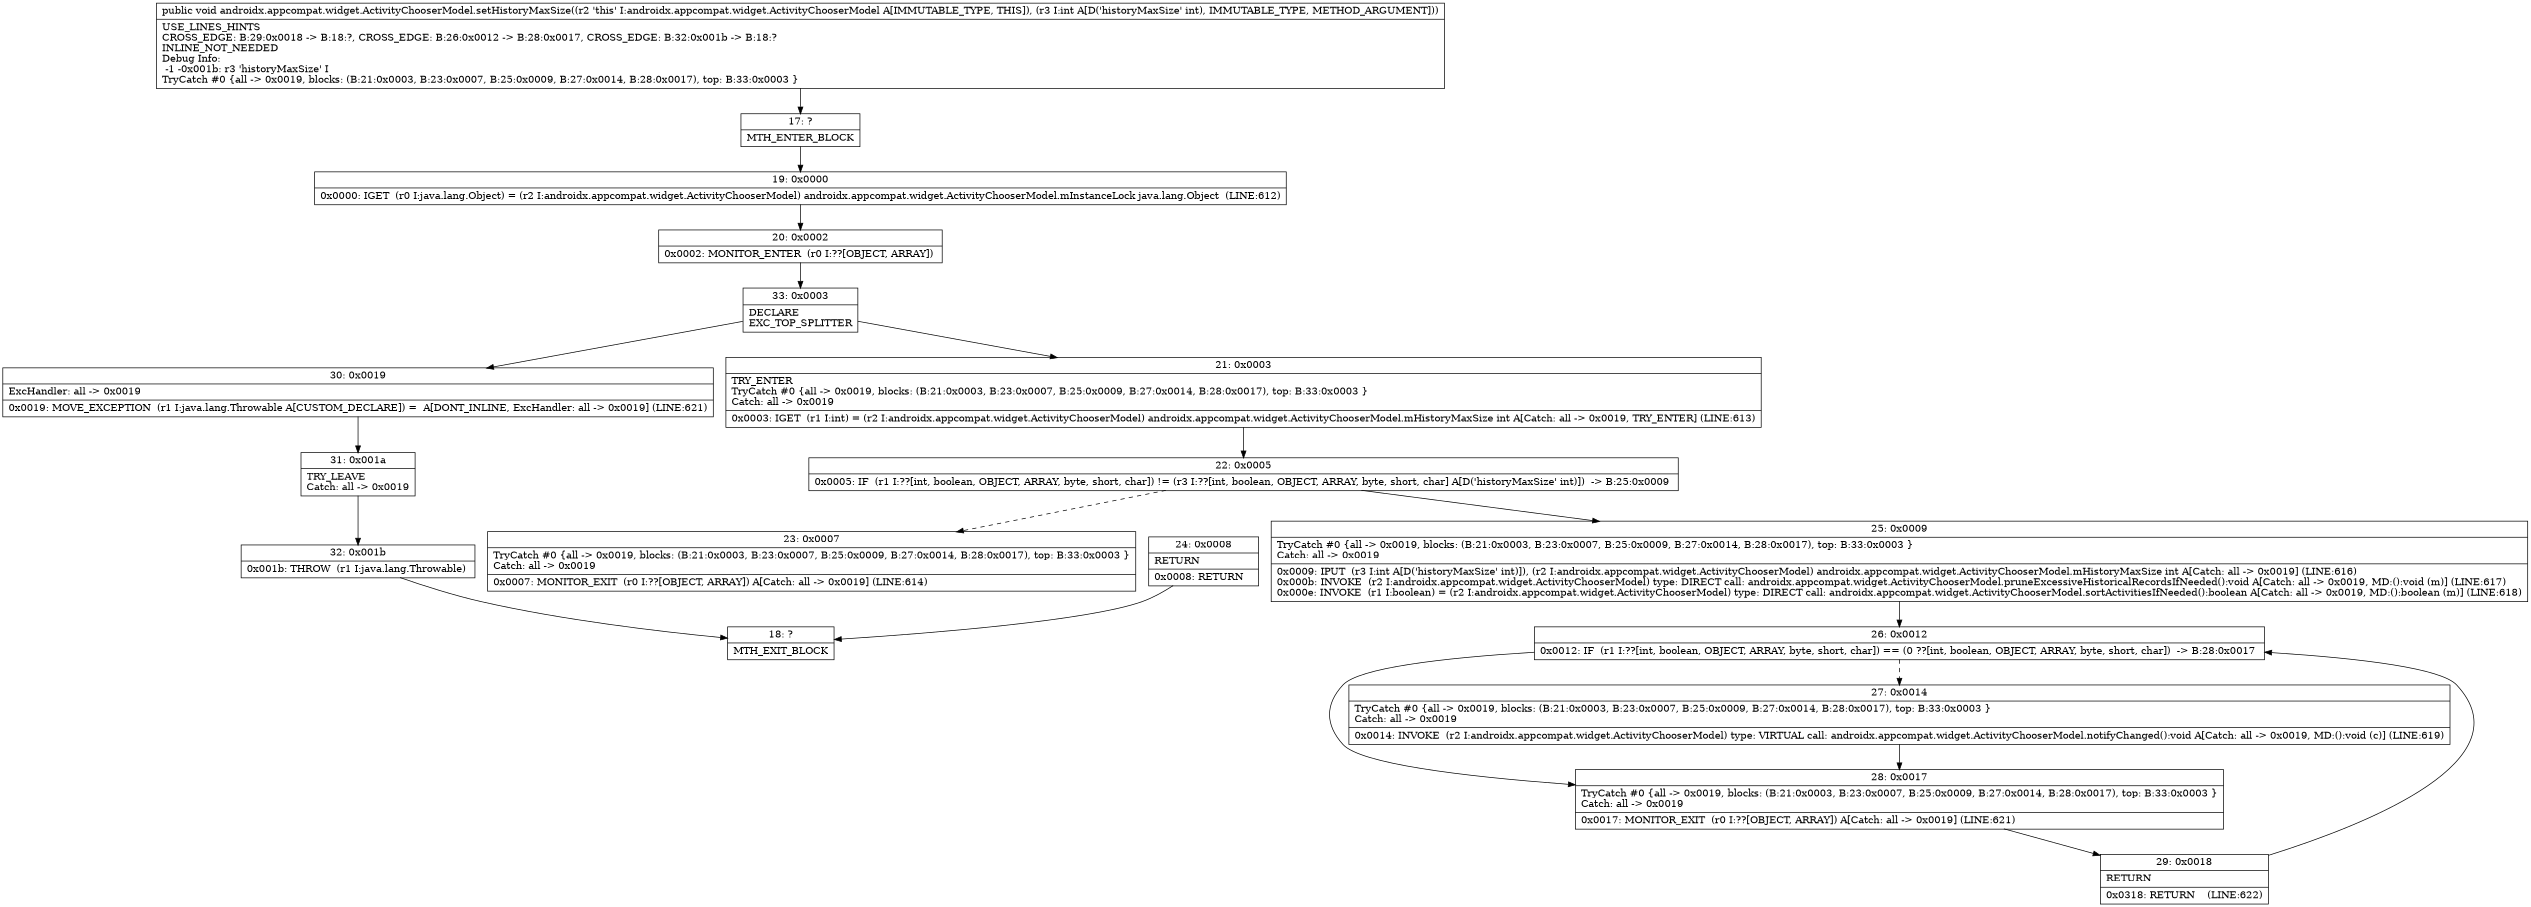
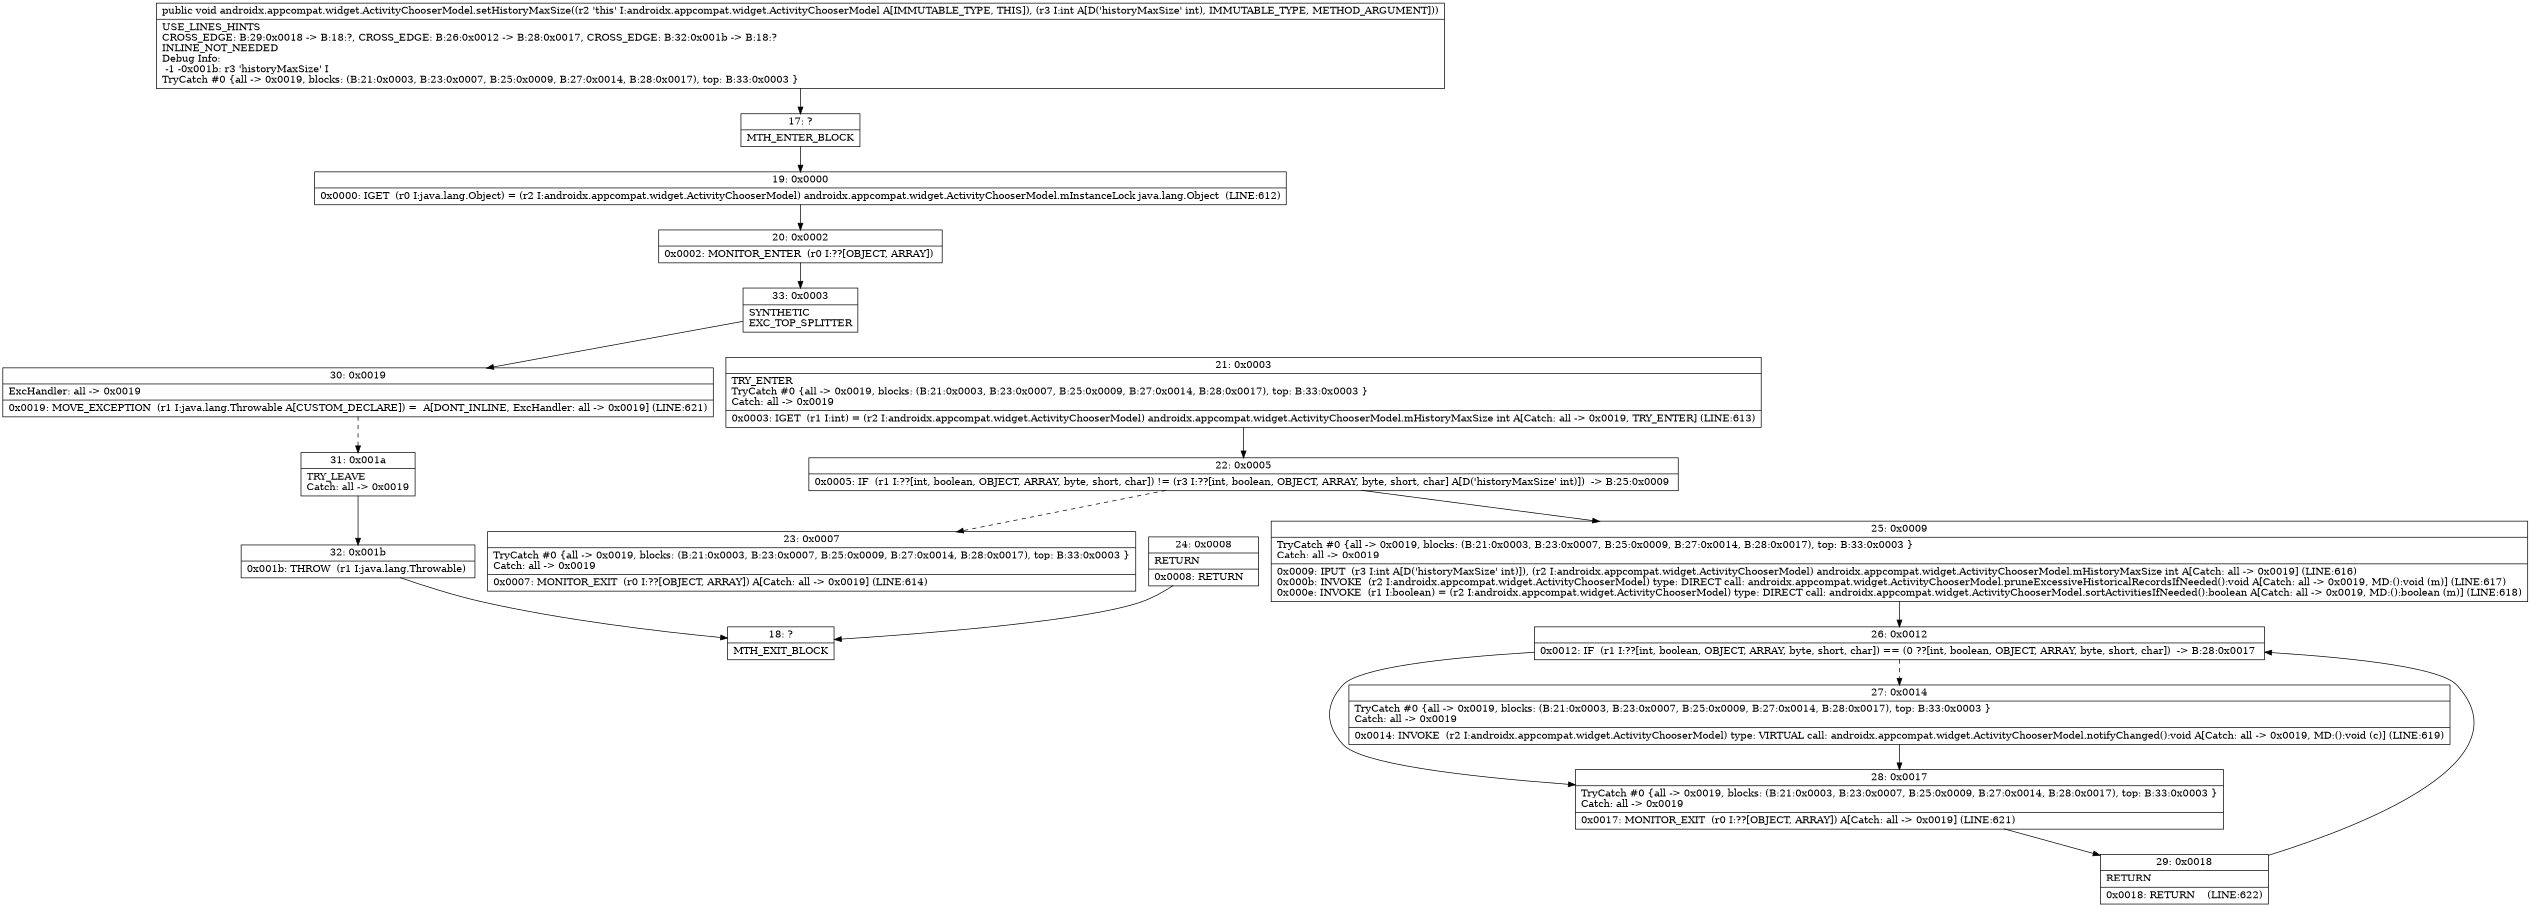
node "33: 0x0003": text "DECLARE" -> "SYNTHETIC"
edge "33: 0x0003" -> "21: 0x0003": removed
edge "30: 0x0019" -> "31: 0x001a": style solid -> dashed
node "29: 0x0018": text "0x0318: RETURN    (LINE:622)" -> "0x0018: RETURN    (LINE:622)"
